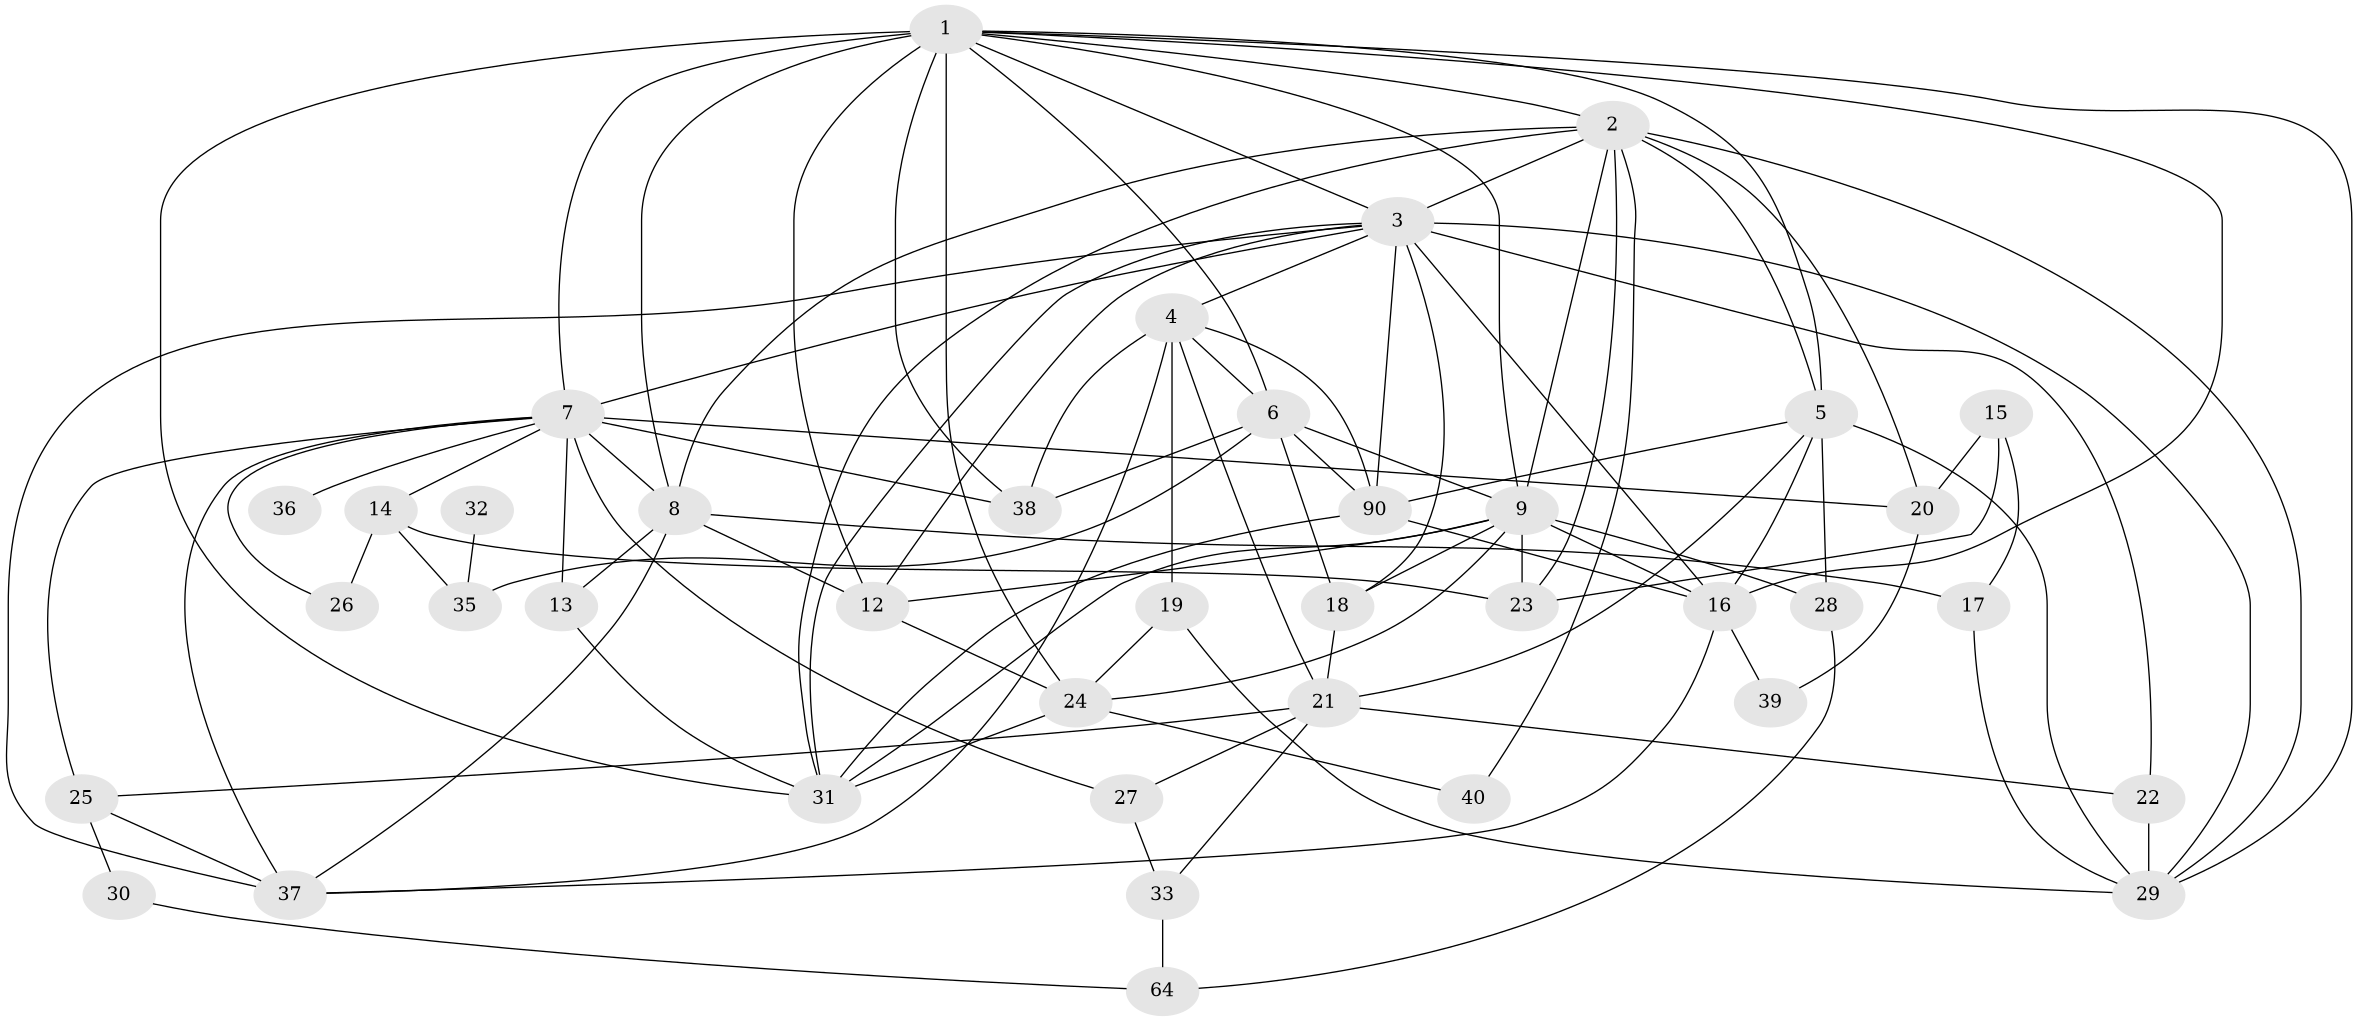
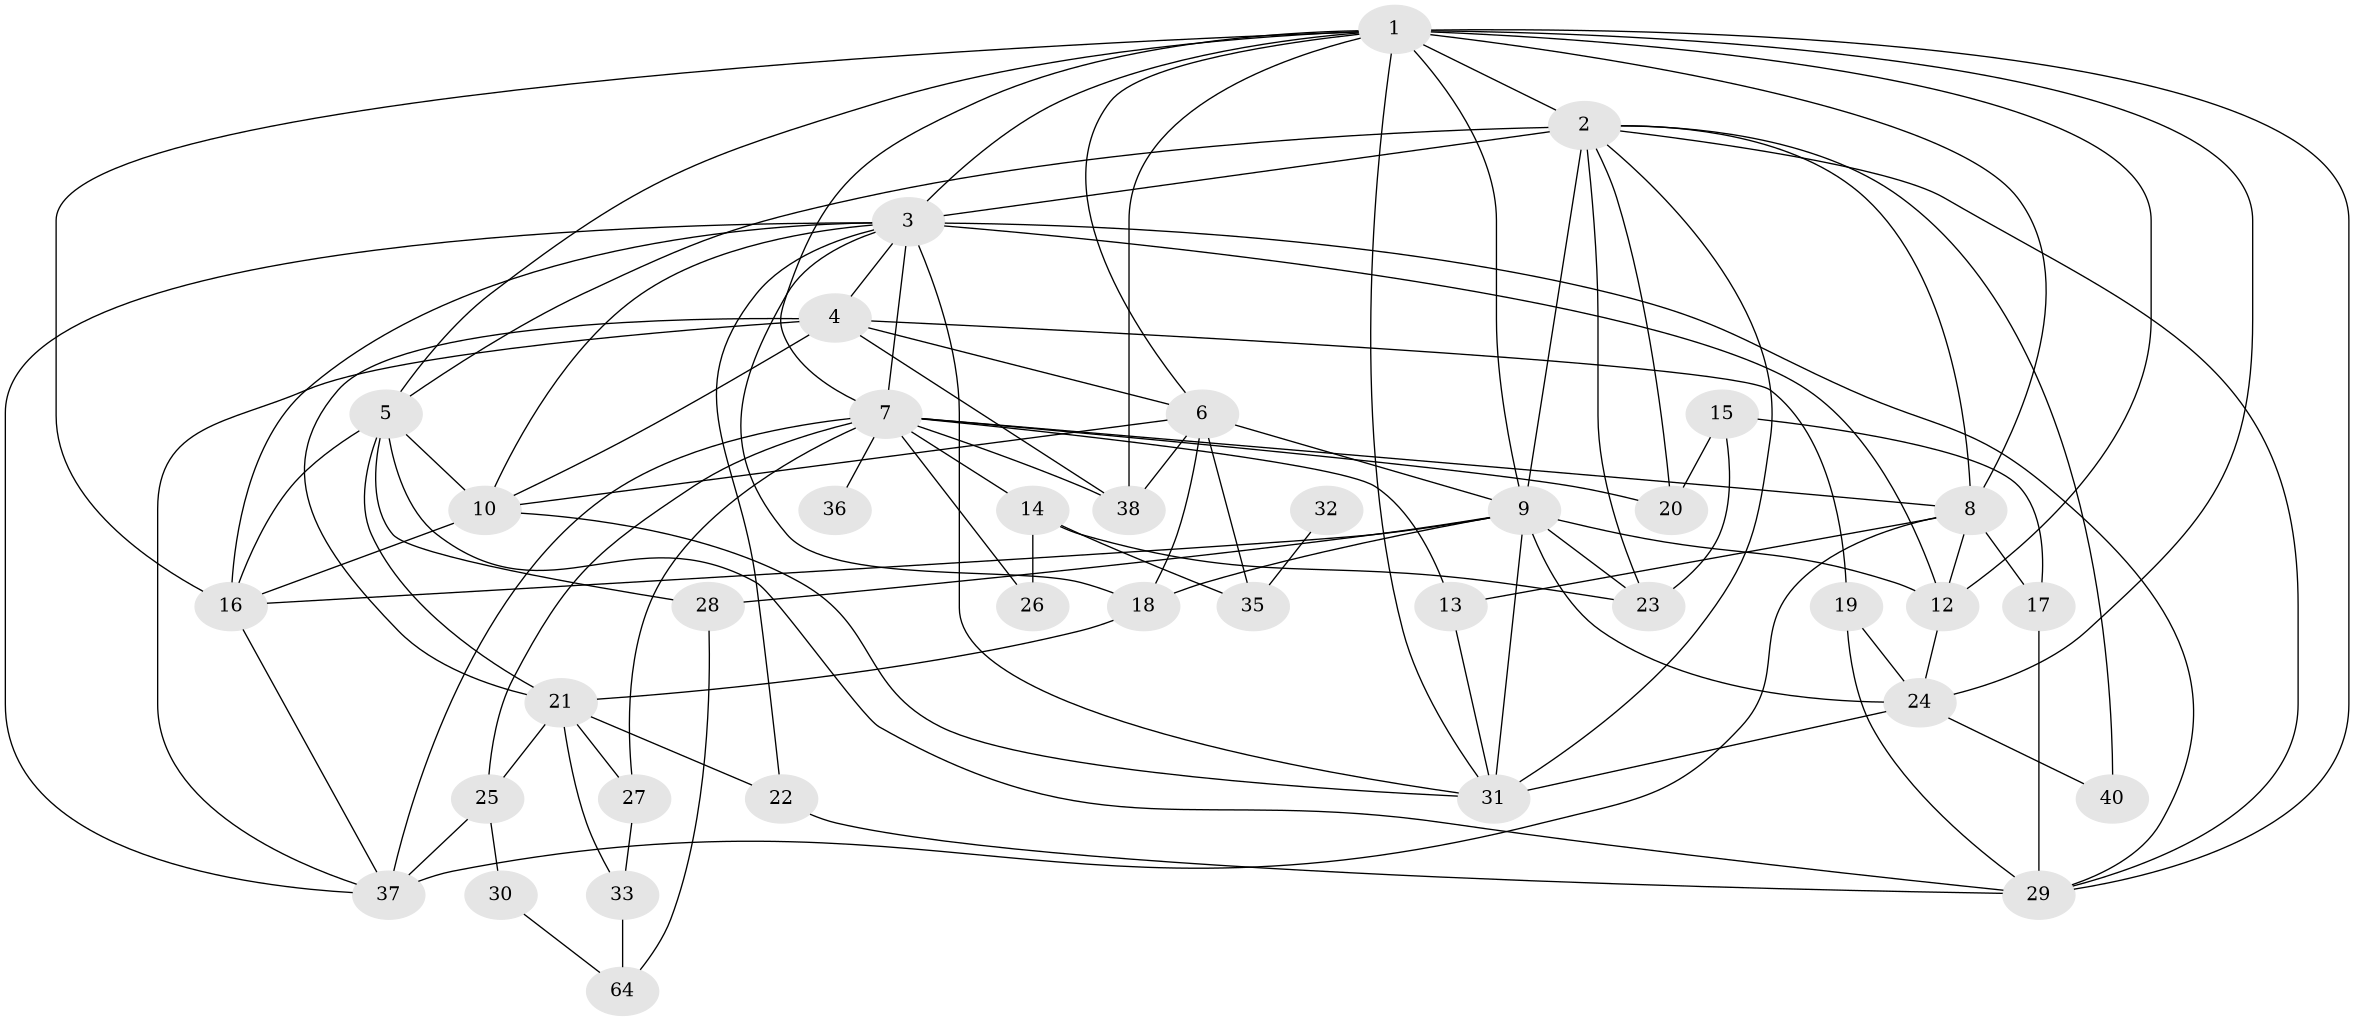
node "90": label "90" -> "10"
node "39": removed
